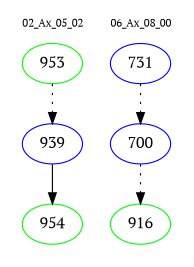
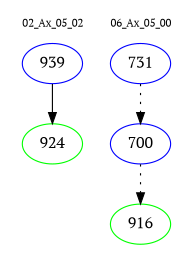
cluster "06_Ax_08_00": label "06_Ax_08_00" -> "06_Ax_05_00"
node "953": removed
node "954": label "954" -> "924"
